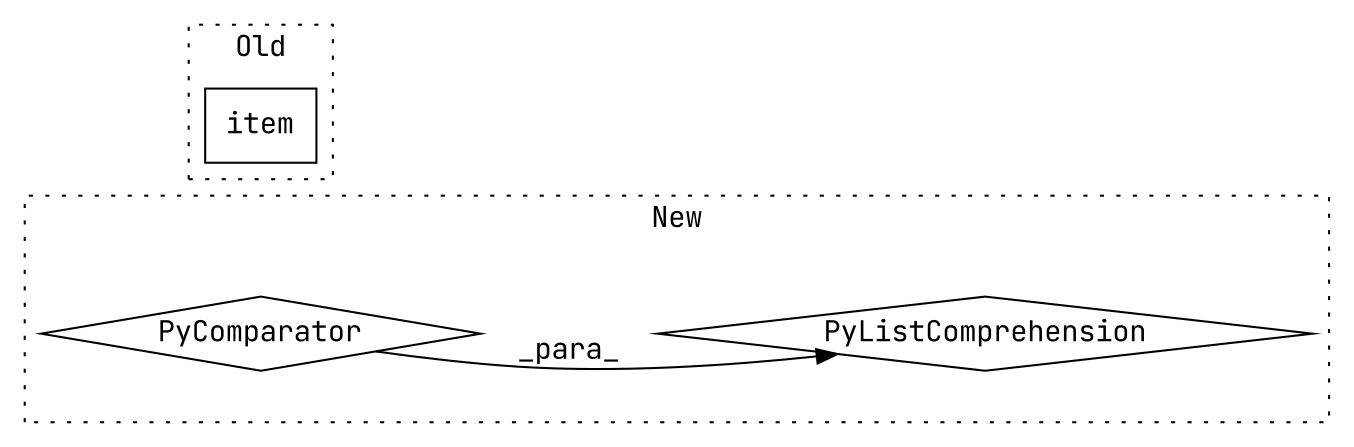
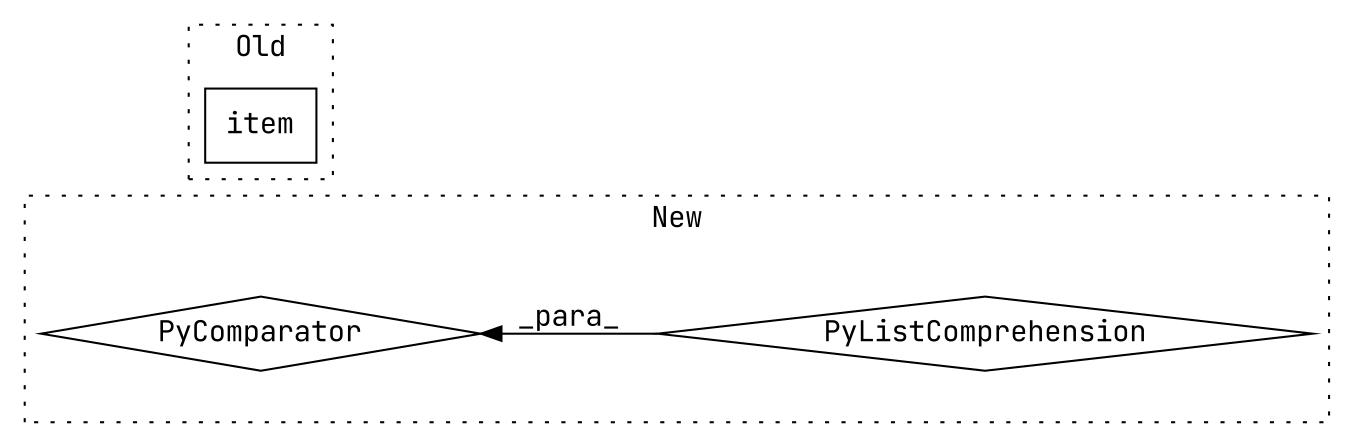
edge "PyComparator" -> "PyListComprehension": reversed
